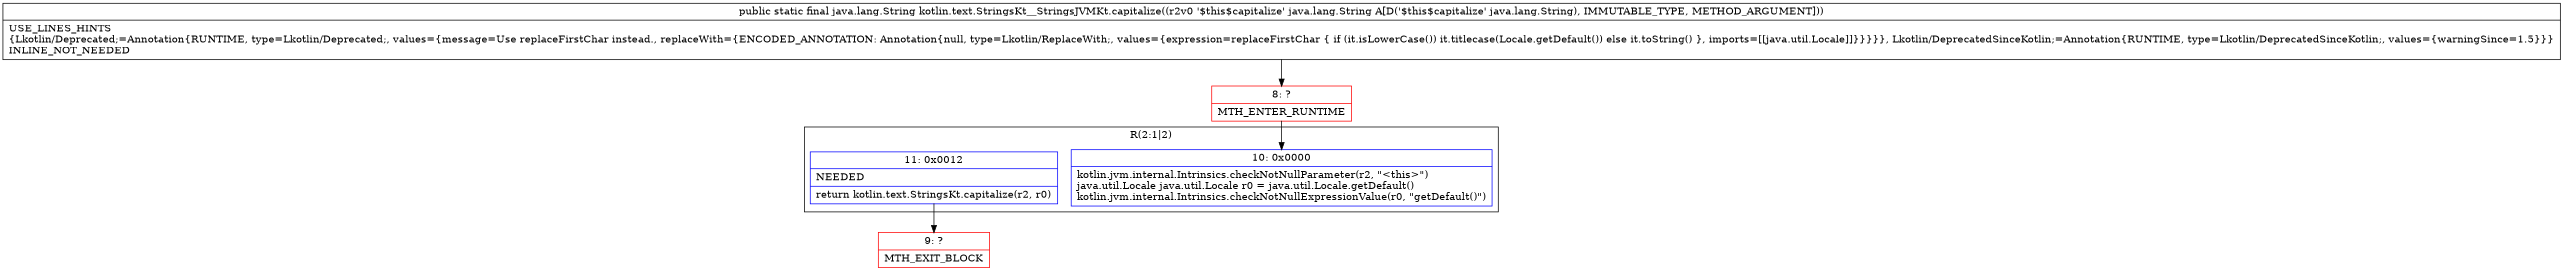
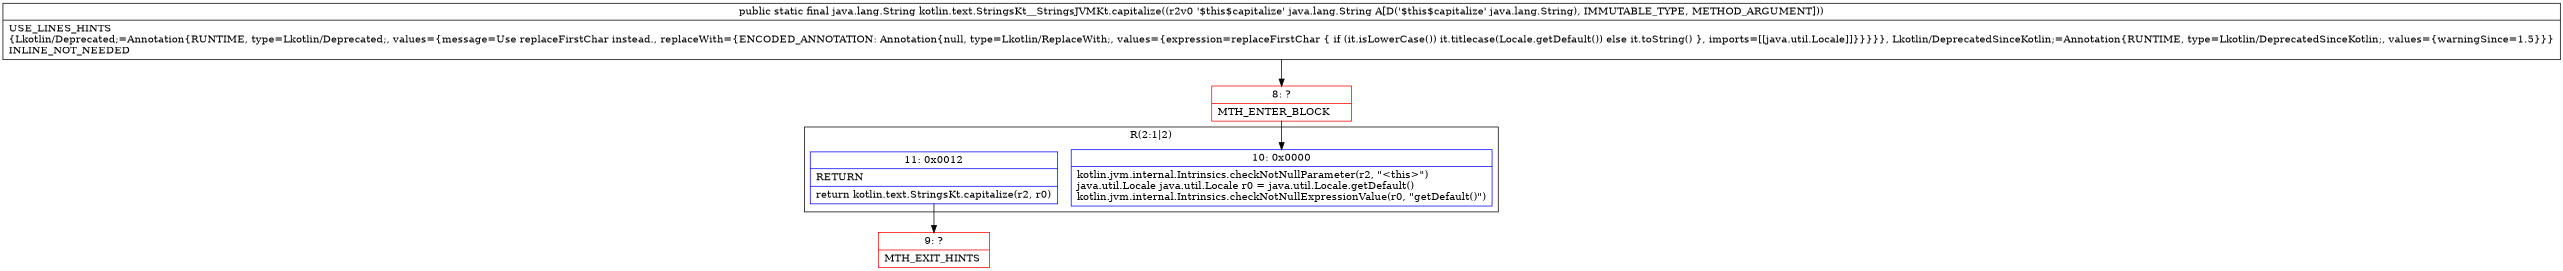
node "8: ?": text "MTH_ENTER_RUNTIME" -> "MTH_ENTER_BLOCK"
node "11: 0x0012": text "NEEDED" -> "RETURN"
node "9: ?": text "MTH_EXIT_BLOCK" -> "MTH_EXIT_HINTS"
